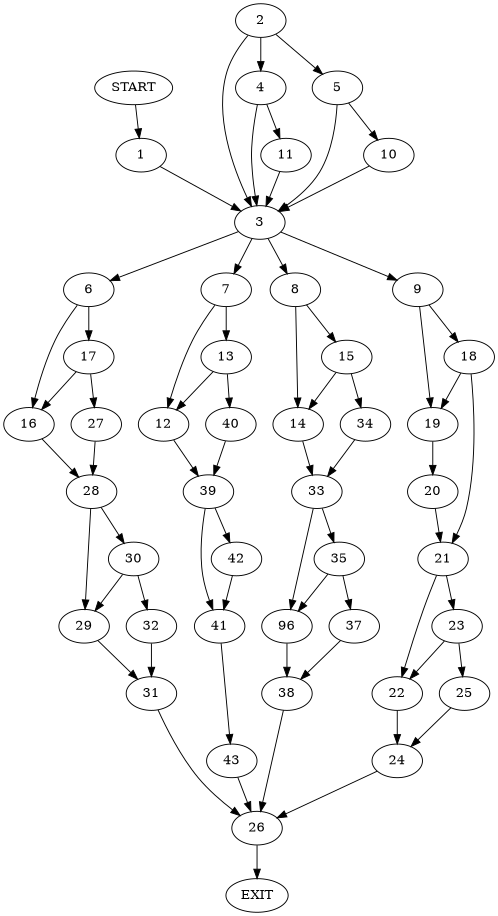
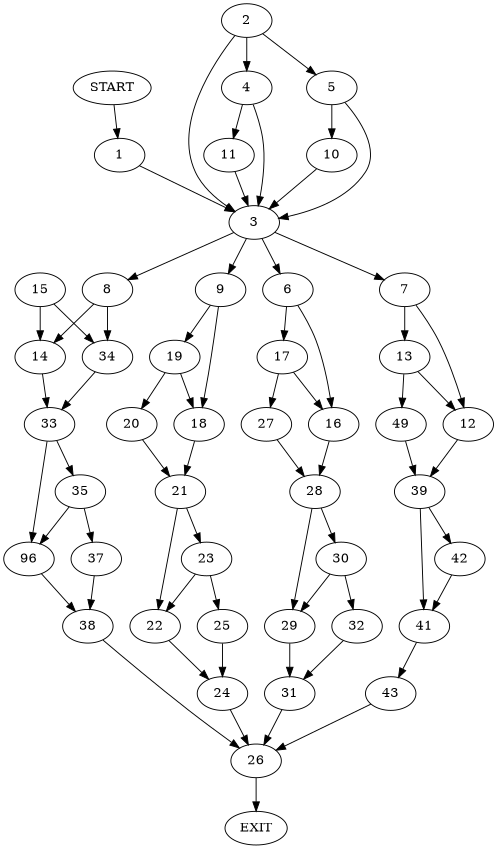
edge "8" -> "15": now "8" -> "34"
edge "18" -> "19": reversed
node "40": label "40" -> "49"
